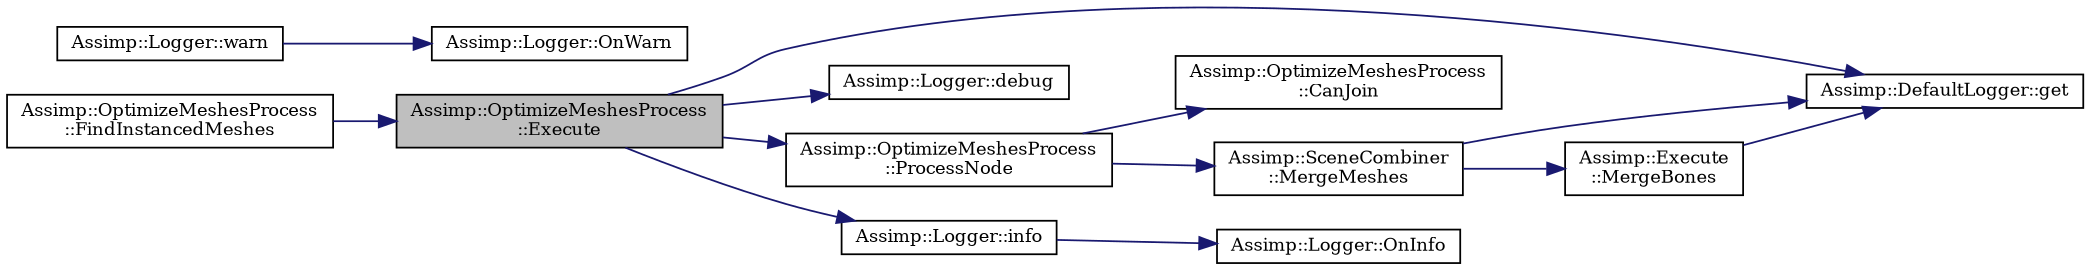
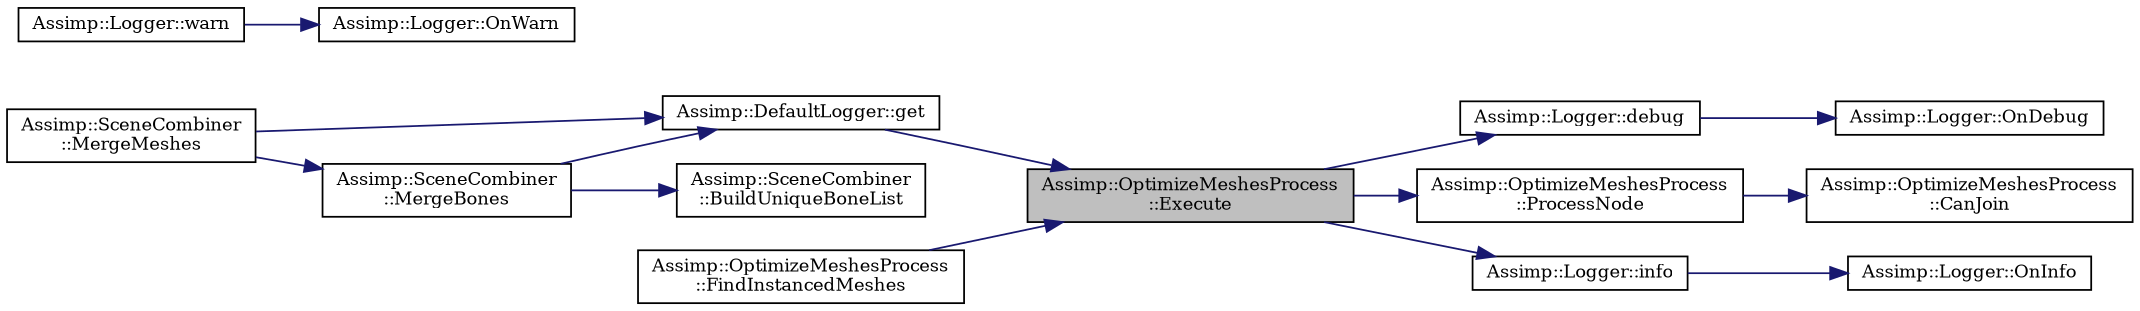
edge "Assimp::OptimizeMeshesProcess ::Execute" -> "Assimp::DefaultLogger::get": reversed
node "Assimp::Logger::OnDebug": added
edge "Assimp::OptimizeMeshesProcess ::ProcessNode" -> "Assimp::SceneCombiner ::MergeMeshes": removed
node "Assimp::Execute ::MergeBones": label "Assimp::Execute ::MergeBones" -> "Assimp::SceneCombiner ::MergeBones"
node "Assimp::SceneCombiner ::BuildUniqueBoneList": added
